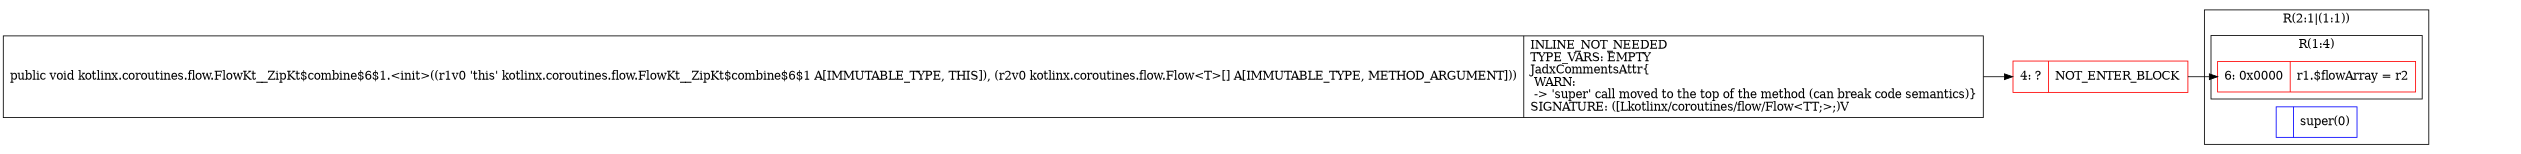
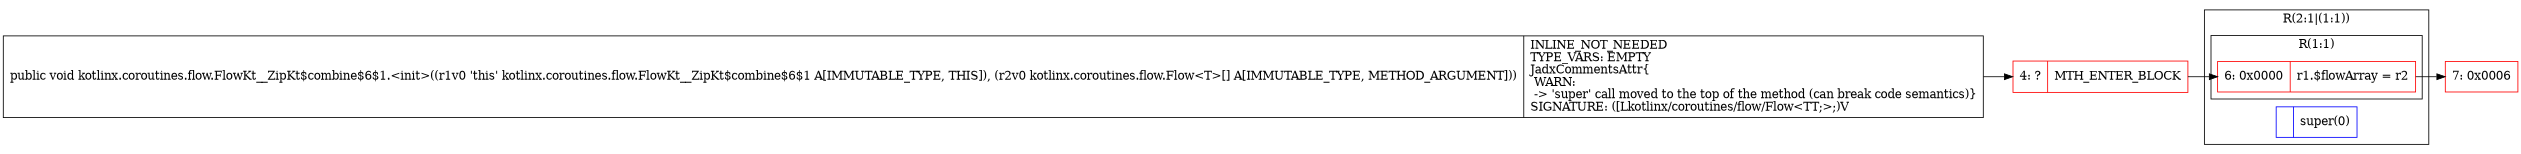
cluster "R(1:4)": label "R(1:4)" -> "R(1:1)"
node "4: ?": text "NOT_ENTER_BLOCK" -> "MTH_ENTER_BLOCK"
node "7: 0x0006": added
